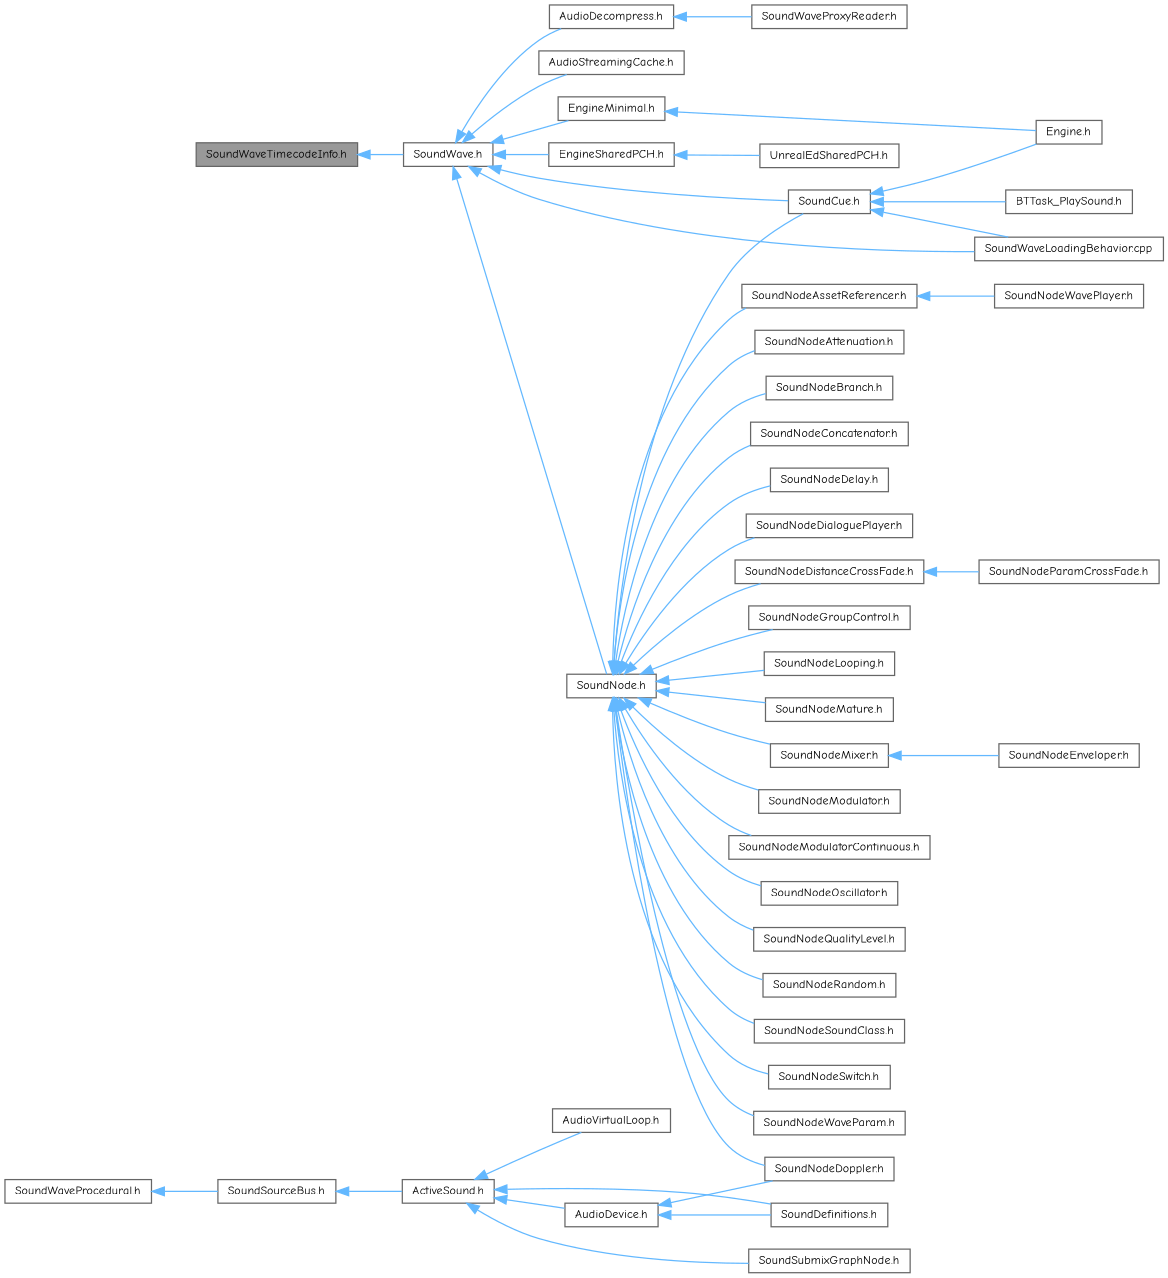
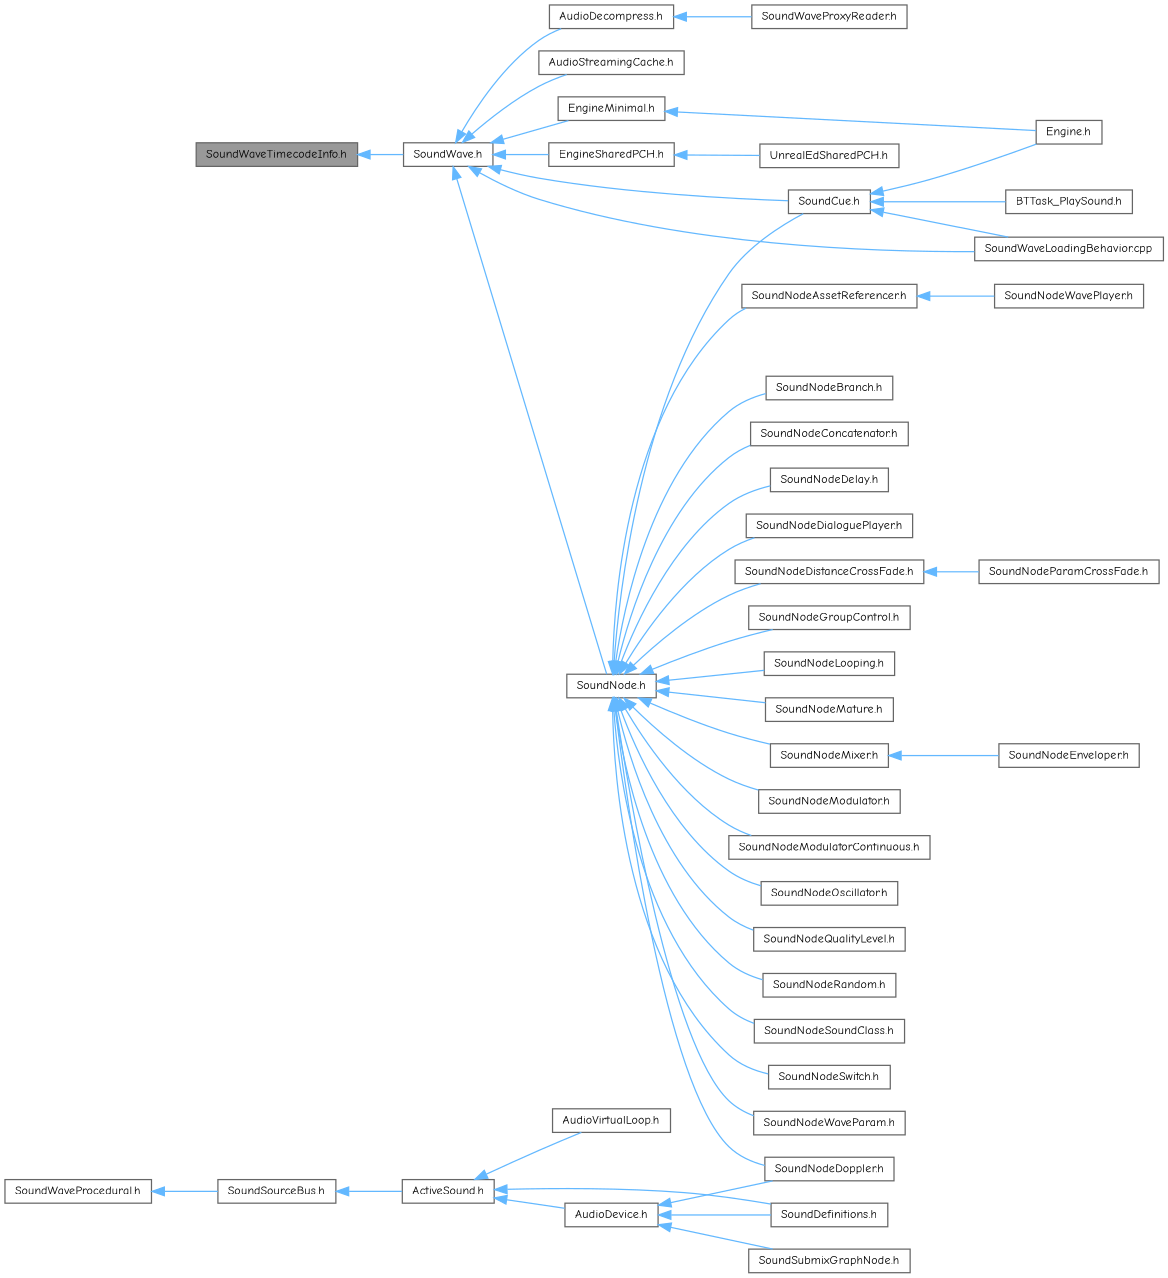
node "SoundNodeAttenuation.h": removed
edge "SoundSubmixGraphNode.h" -> "ActiveSound.h": now "SoundSubmixGraphNode.h" -> "AudioDevice.h"
